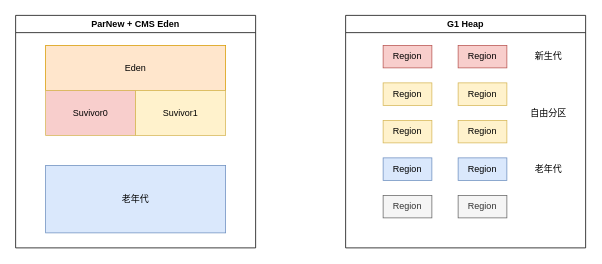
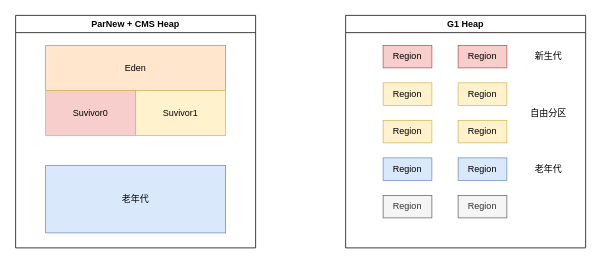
node "ParNew + CMS Eden": label "ParNew + CMS Eden" -> "ParNew + CMS Heap"
